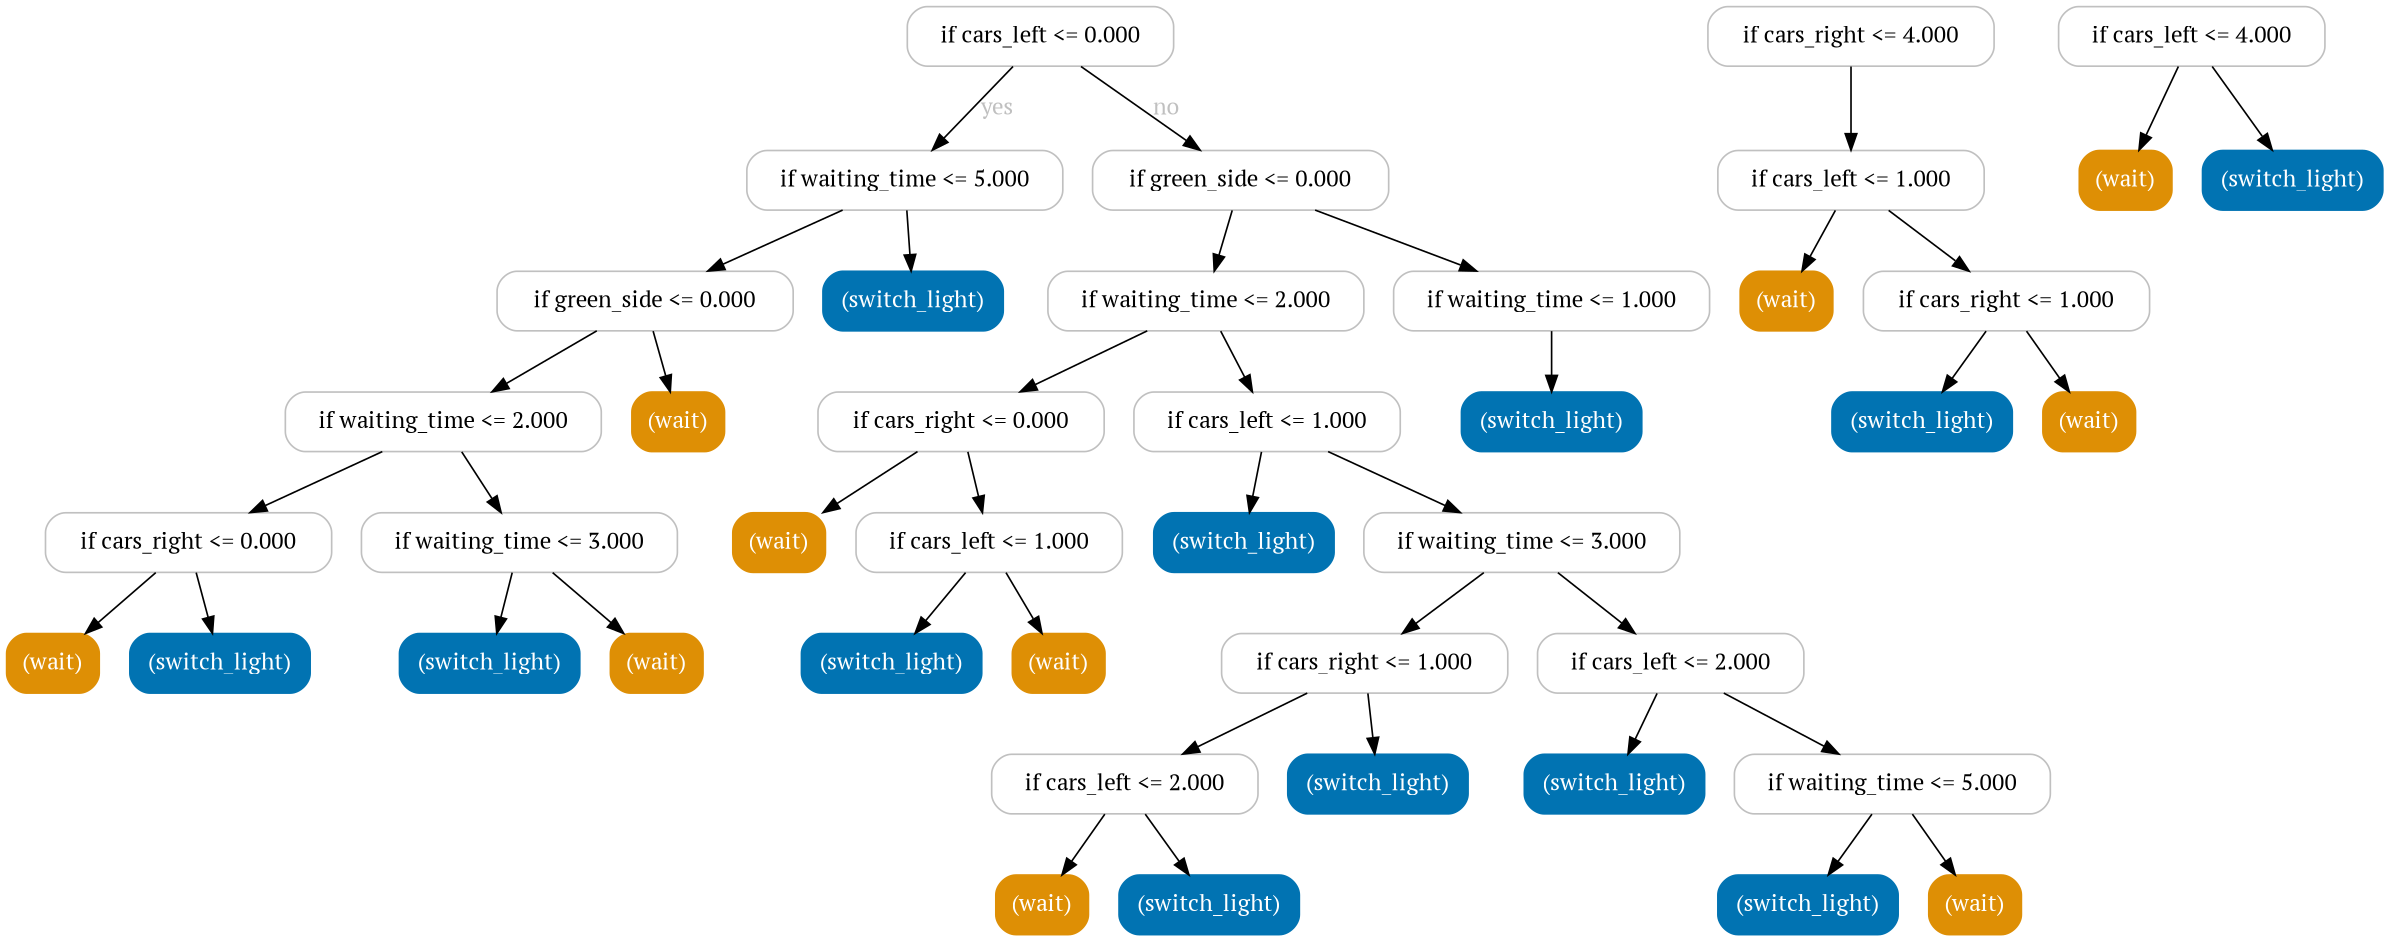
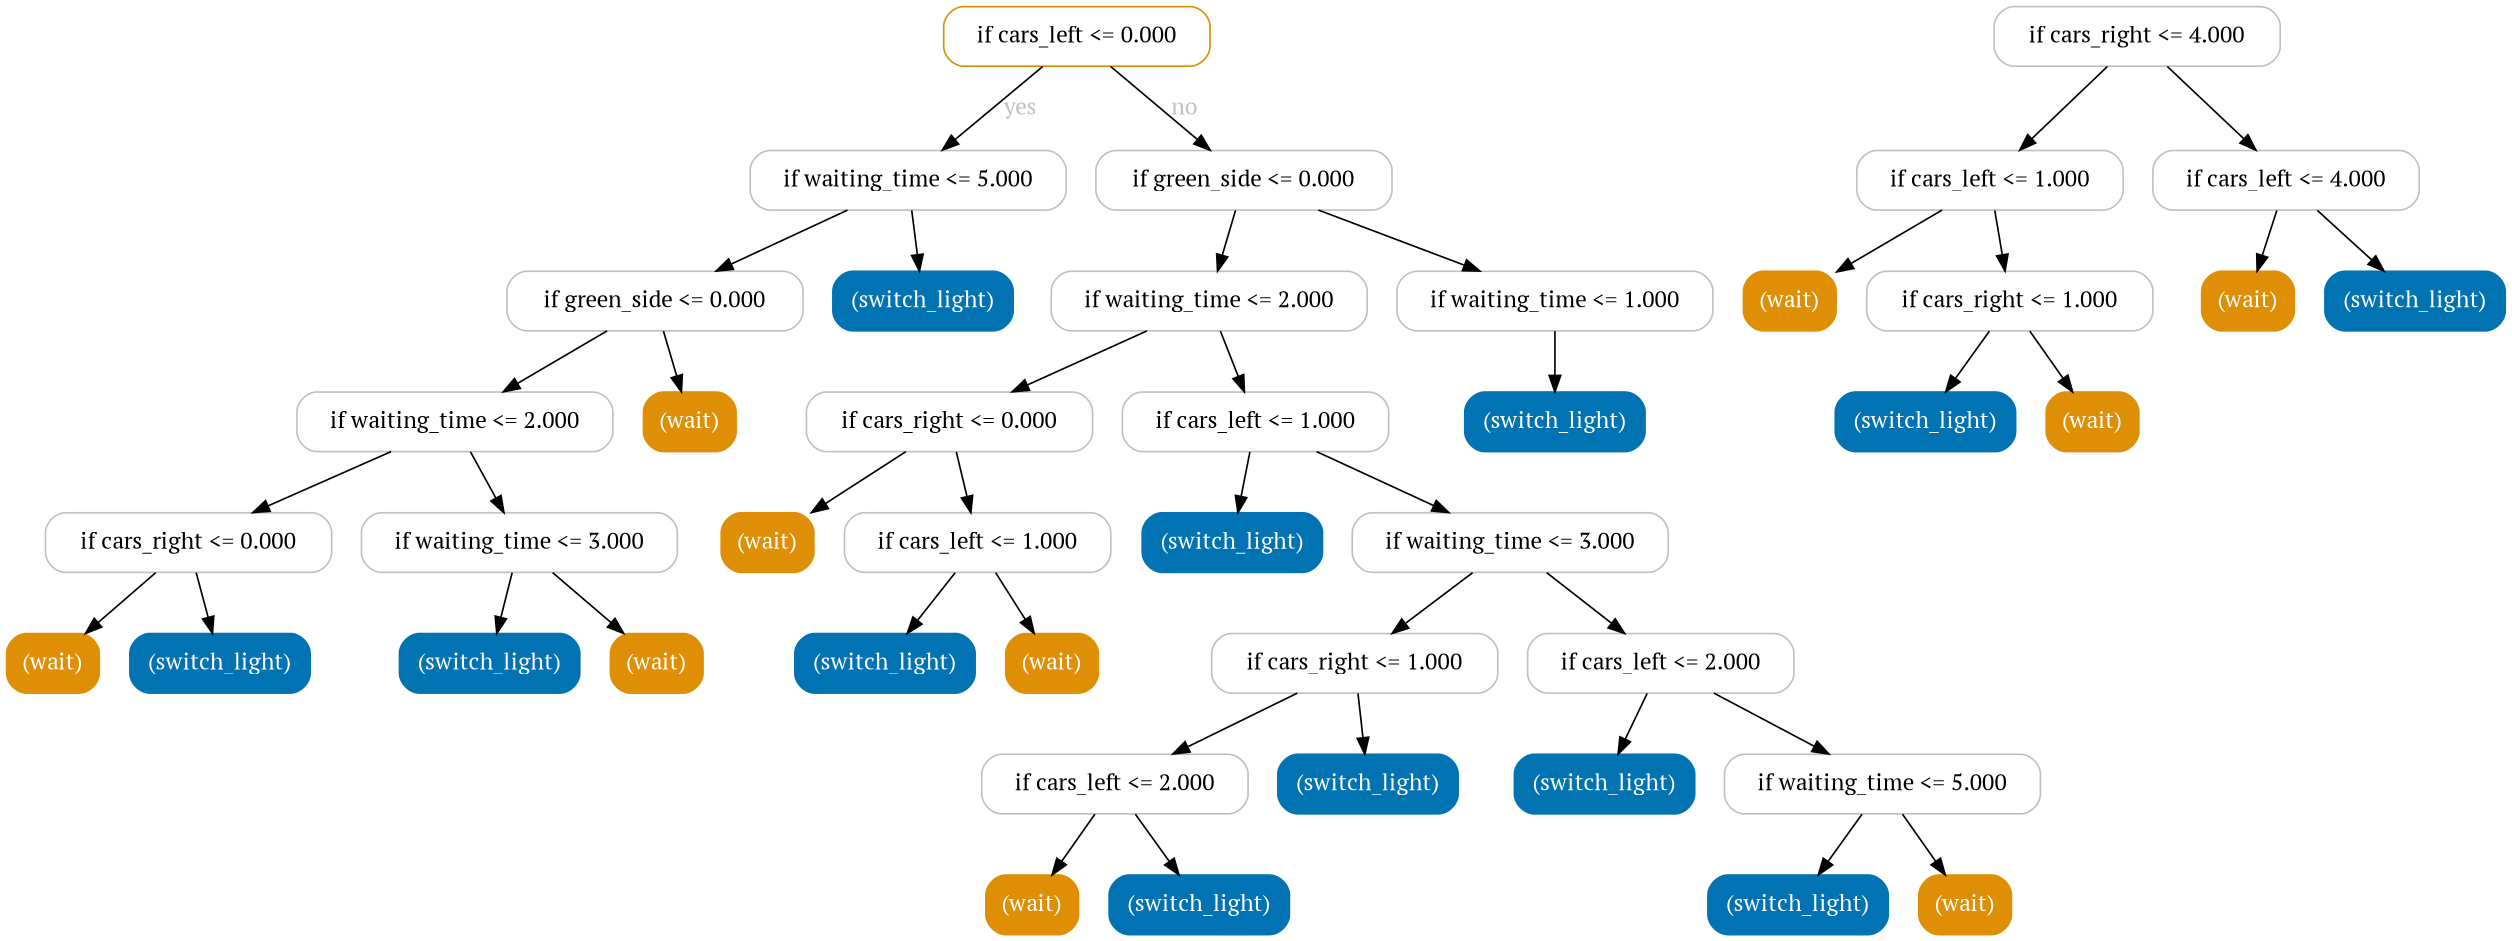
node "if cars_left <= 0.000": color gray -> #de8f05
edge "if cars_right <= 4.000" -> "if cars_left <= 4.000": added
